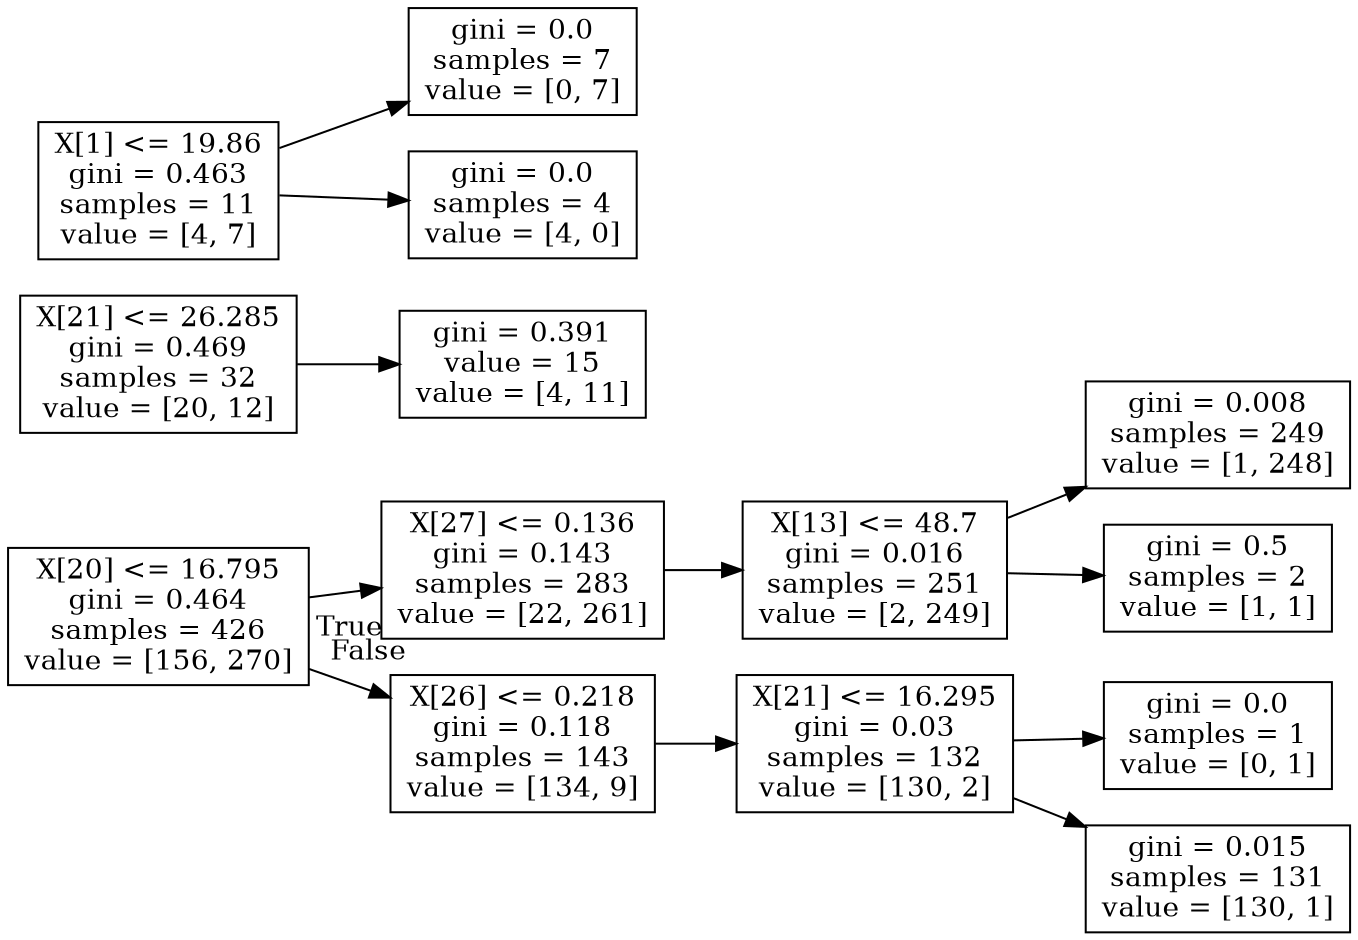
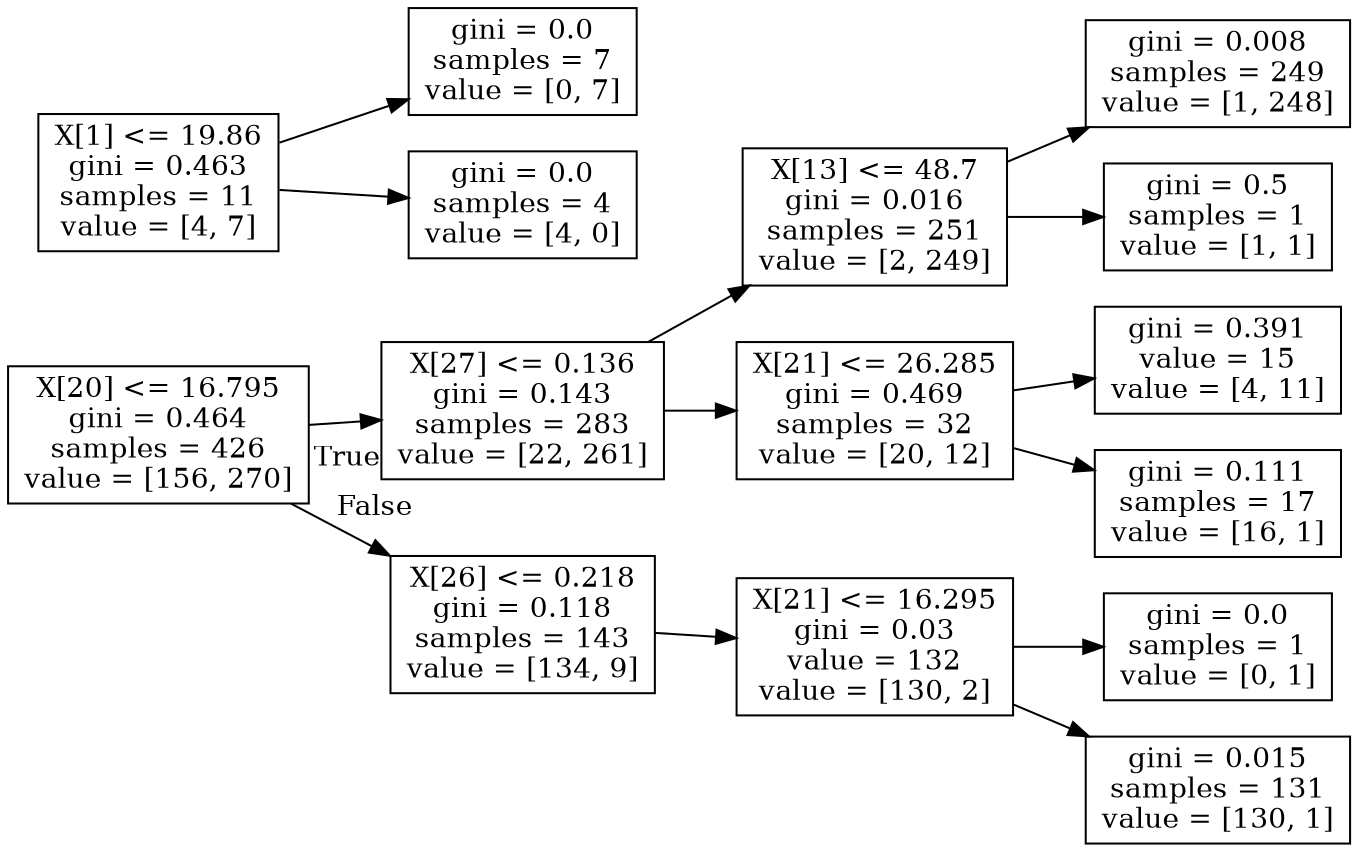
edge "X[27] <= 0.136 gini = 0.143 samples = 283 value = [22, 261]" -> "X[21] <= 26.285 gini = 0.469 samples = 32 value = [20, 12]": added
node "gini = 0.111 samples = 17 value = [16, 1]": added
node "gini = 0.5 samples = 2 value = [1, 1]": label "gini = 0.5 samples = 2 value = [1, 1]" -> "gini = 0.5 samples = 1 value = [1, 1]"
node "X[21] <= 16.295 gini = 0.03 samples = 132 value = [130, 2]": label "X[21] <= 16.295 gini = 0.03 samples = 132 value = [130, 2]" -> "X[21] <= 16.295 gini = 0.03 value = 132 value = [130, 2]"
